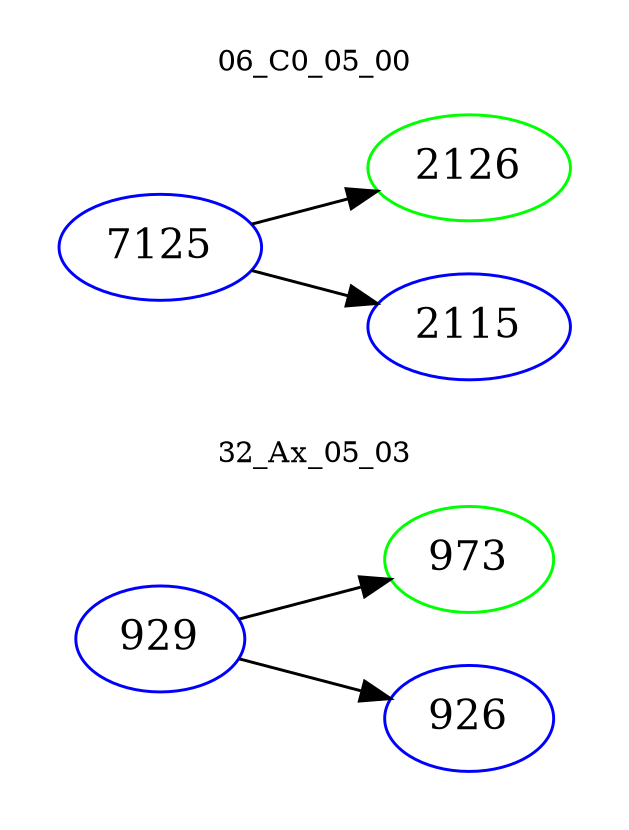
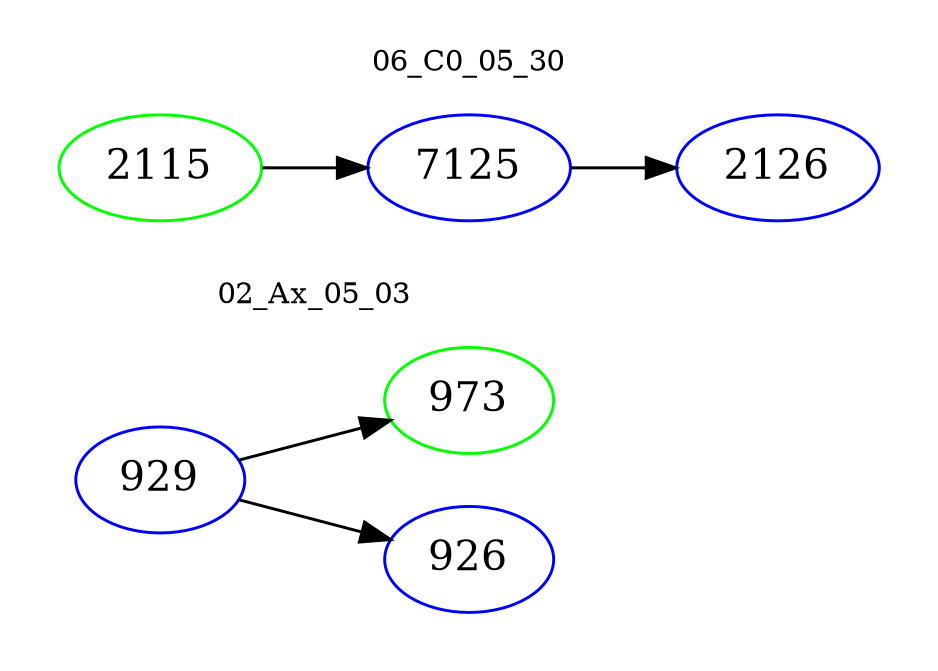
cluster "06_C0_05_00": label "06_C0_05_00" -> "06_C0_05_30"
node "2126": color green -> blue
edge "7125" -> "2115": reversed
node "2115": color blue -> green
cluster "32_Ax_05_03": label "32_Ax_05_03" -> "02_Ax_05_03"
